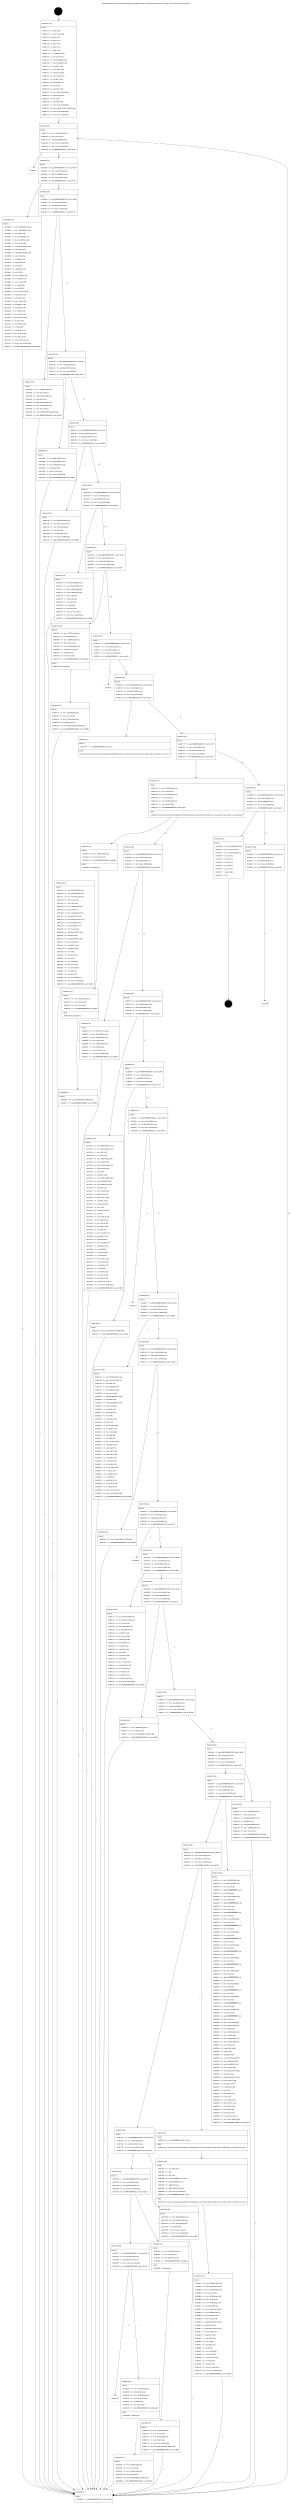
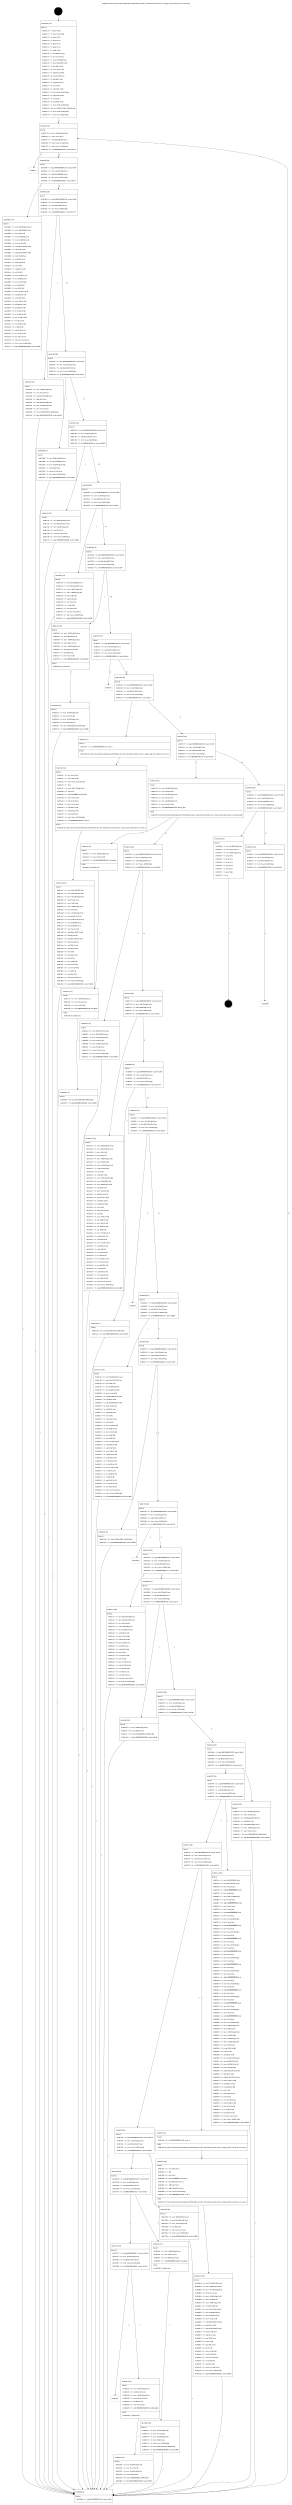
node "0x401a6c [52]": added
